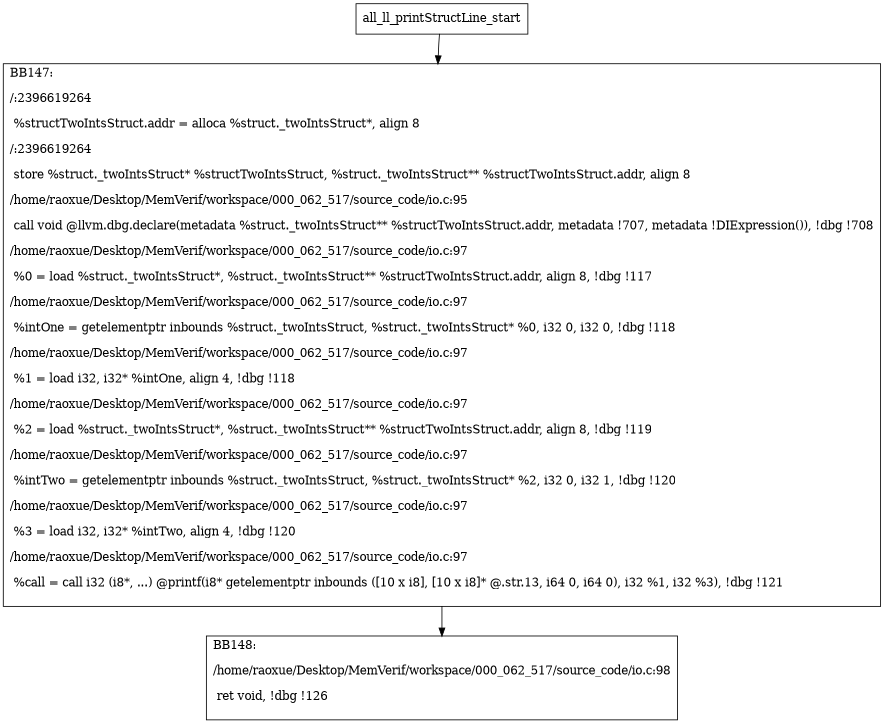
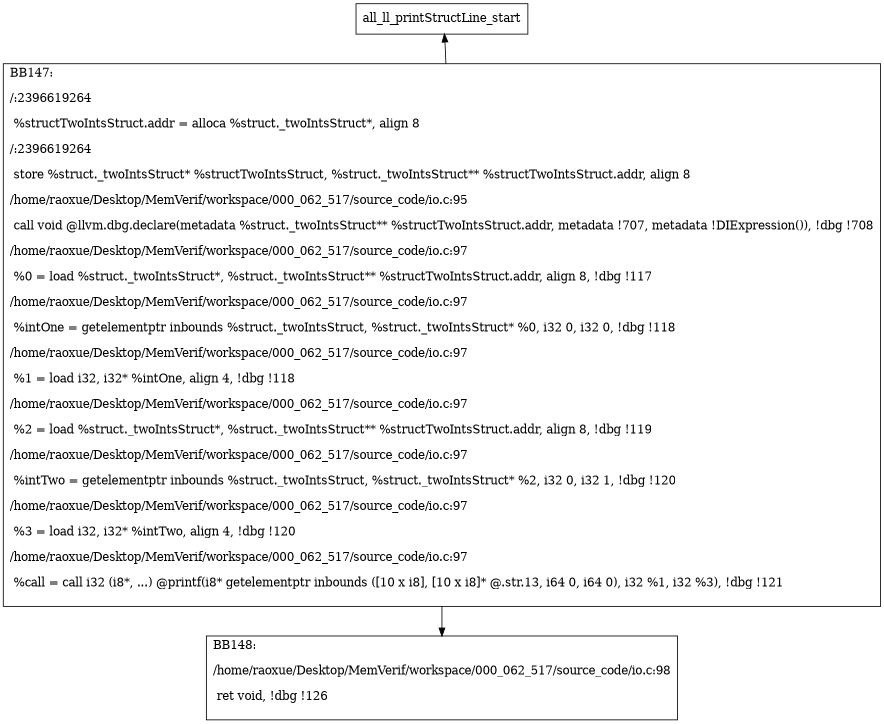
edge "all_ll_printStructLine_start" -> "BB147:": reversed
